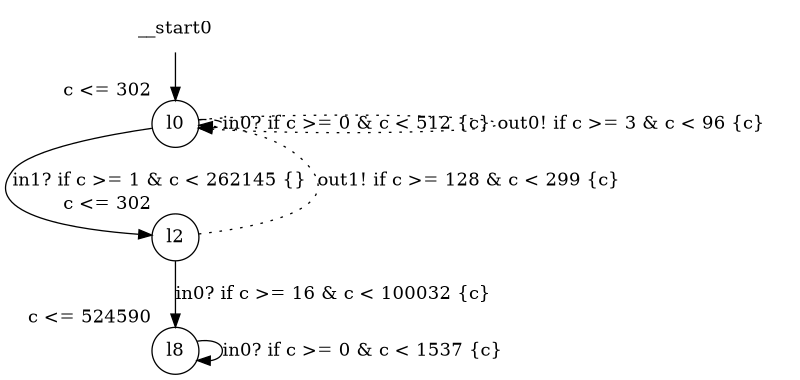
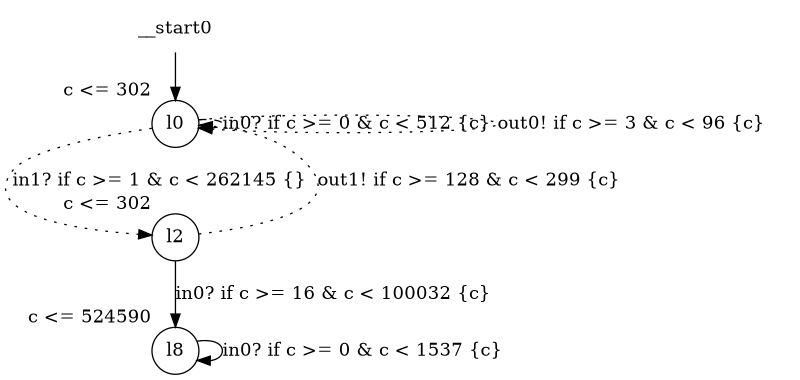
edge "l0 c <= 302" -> "l2 c <= 302": style solid -> dotted
